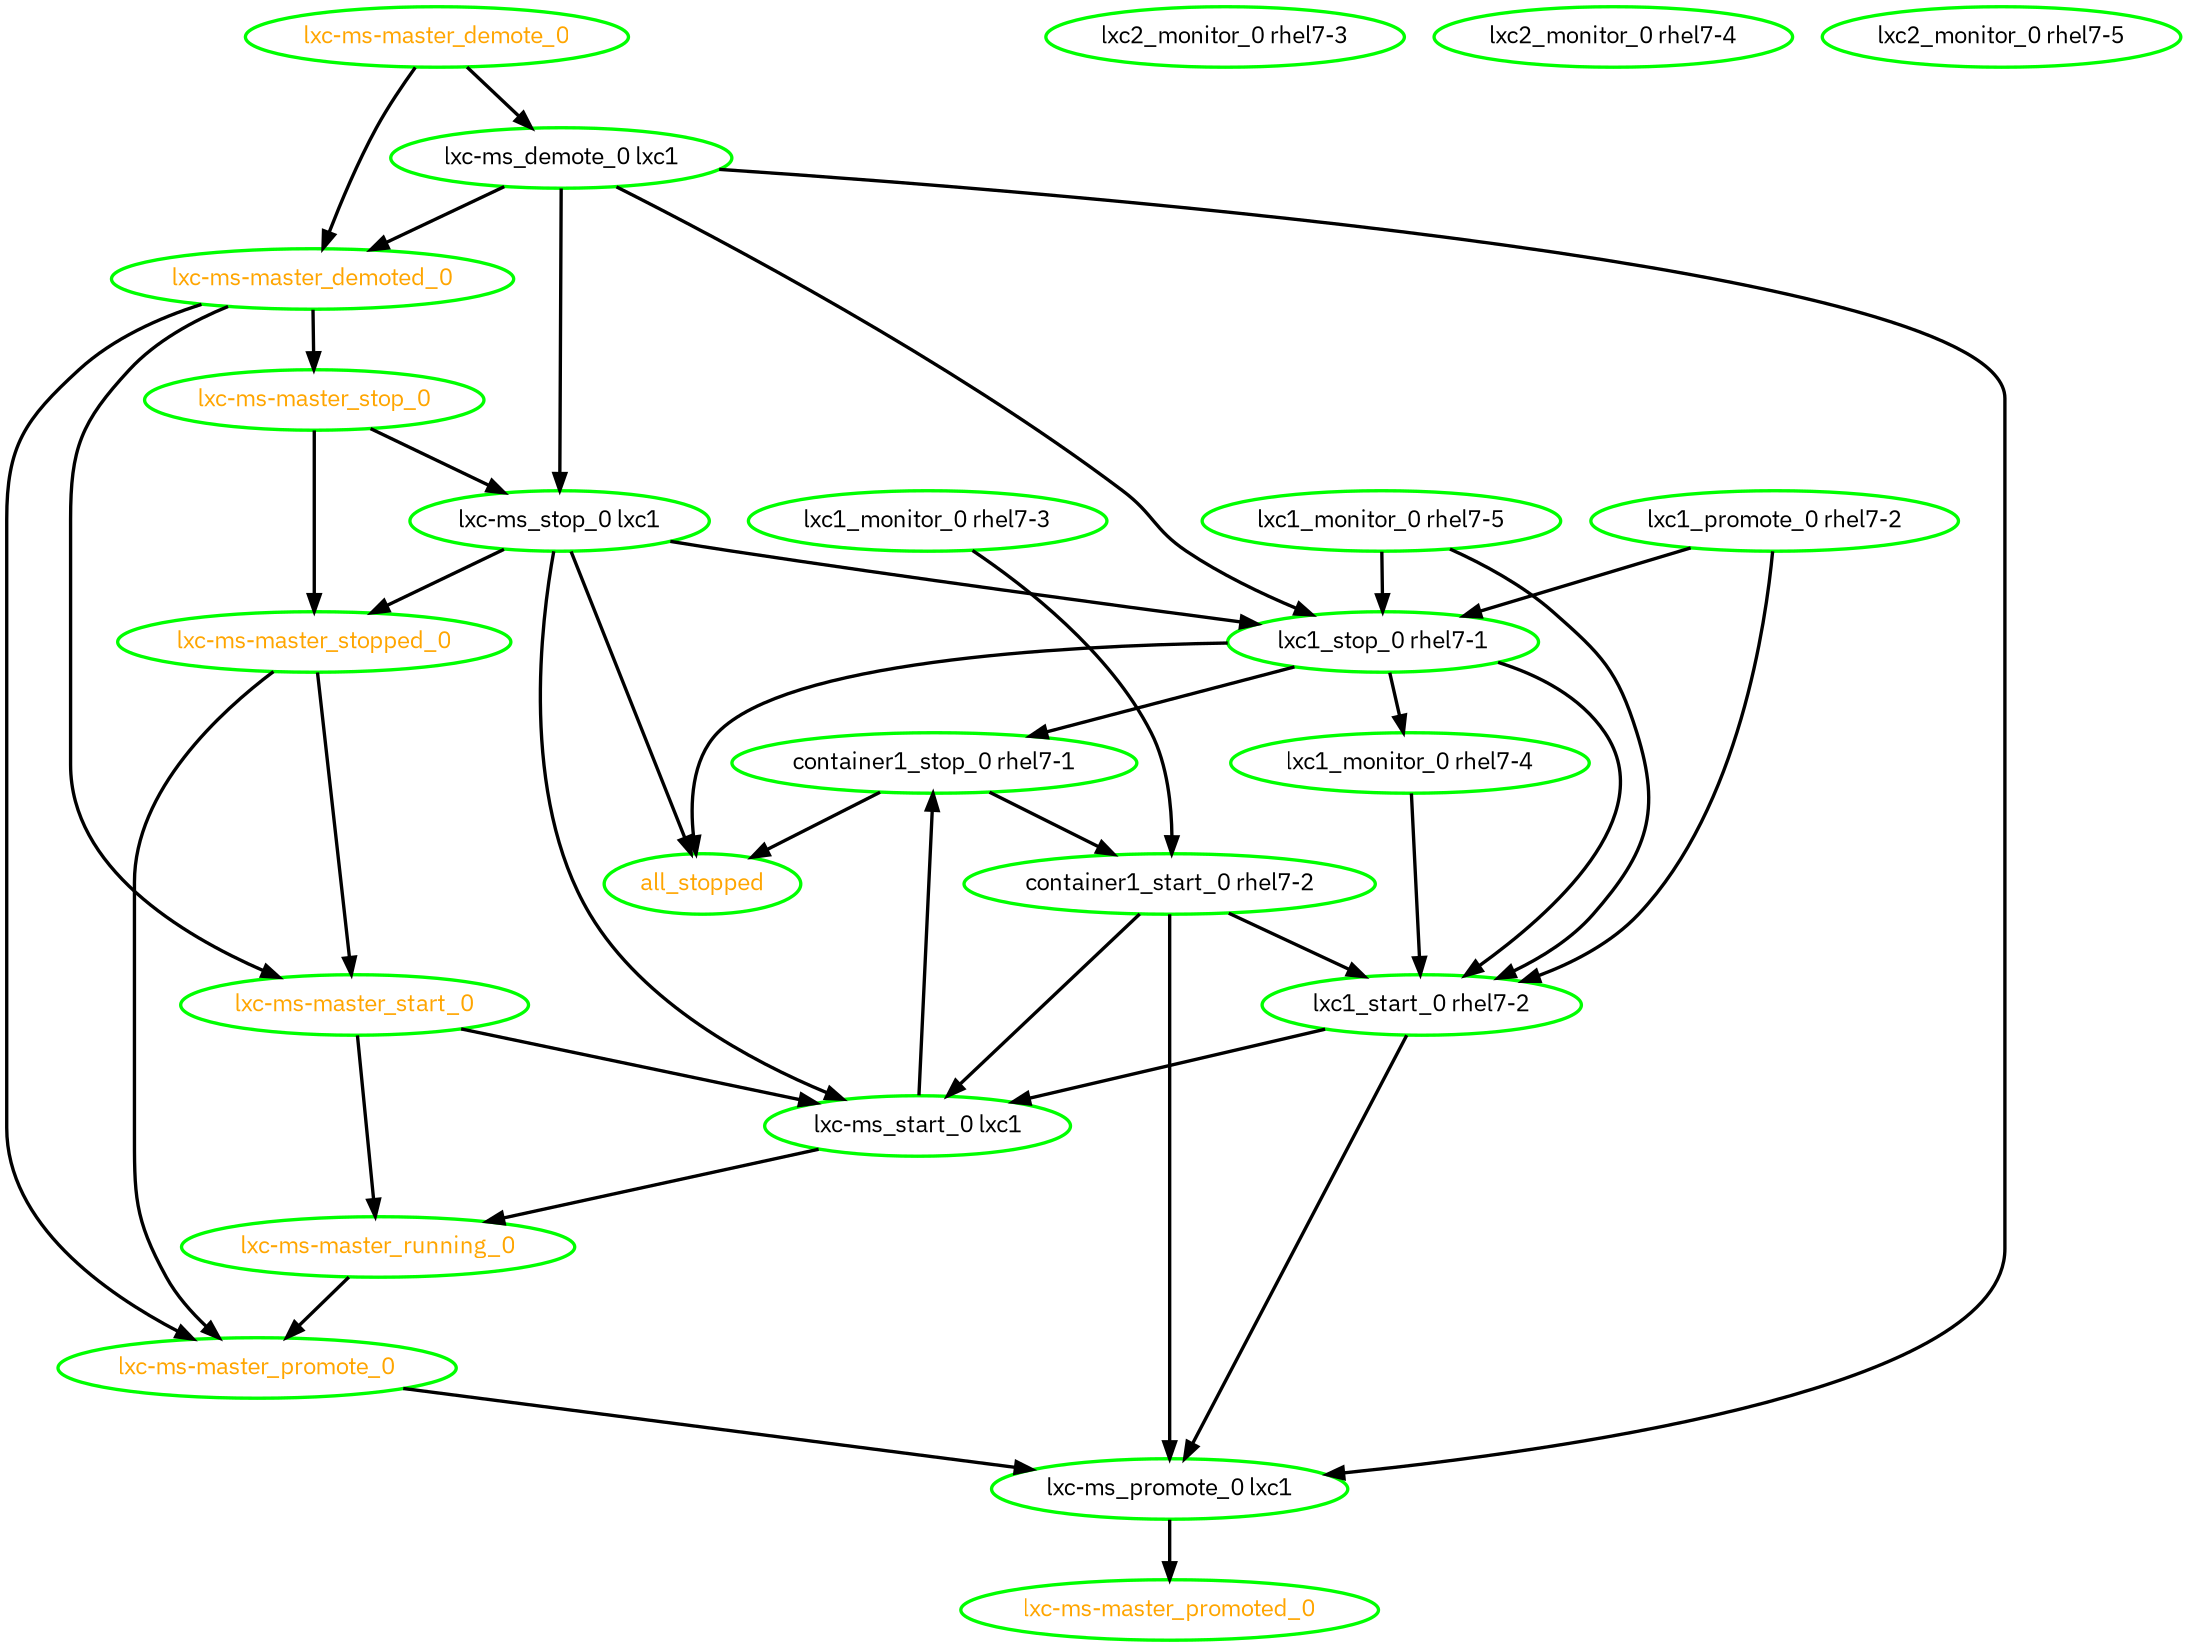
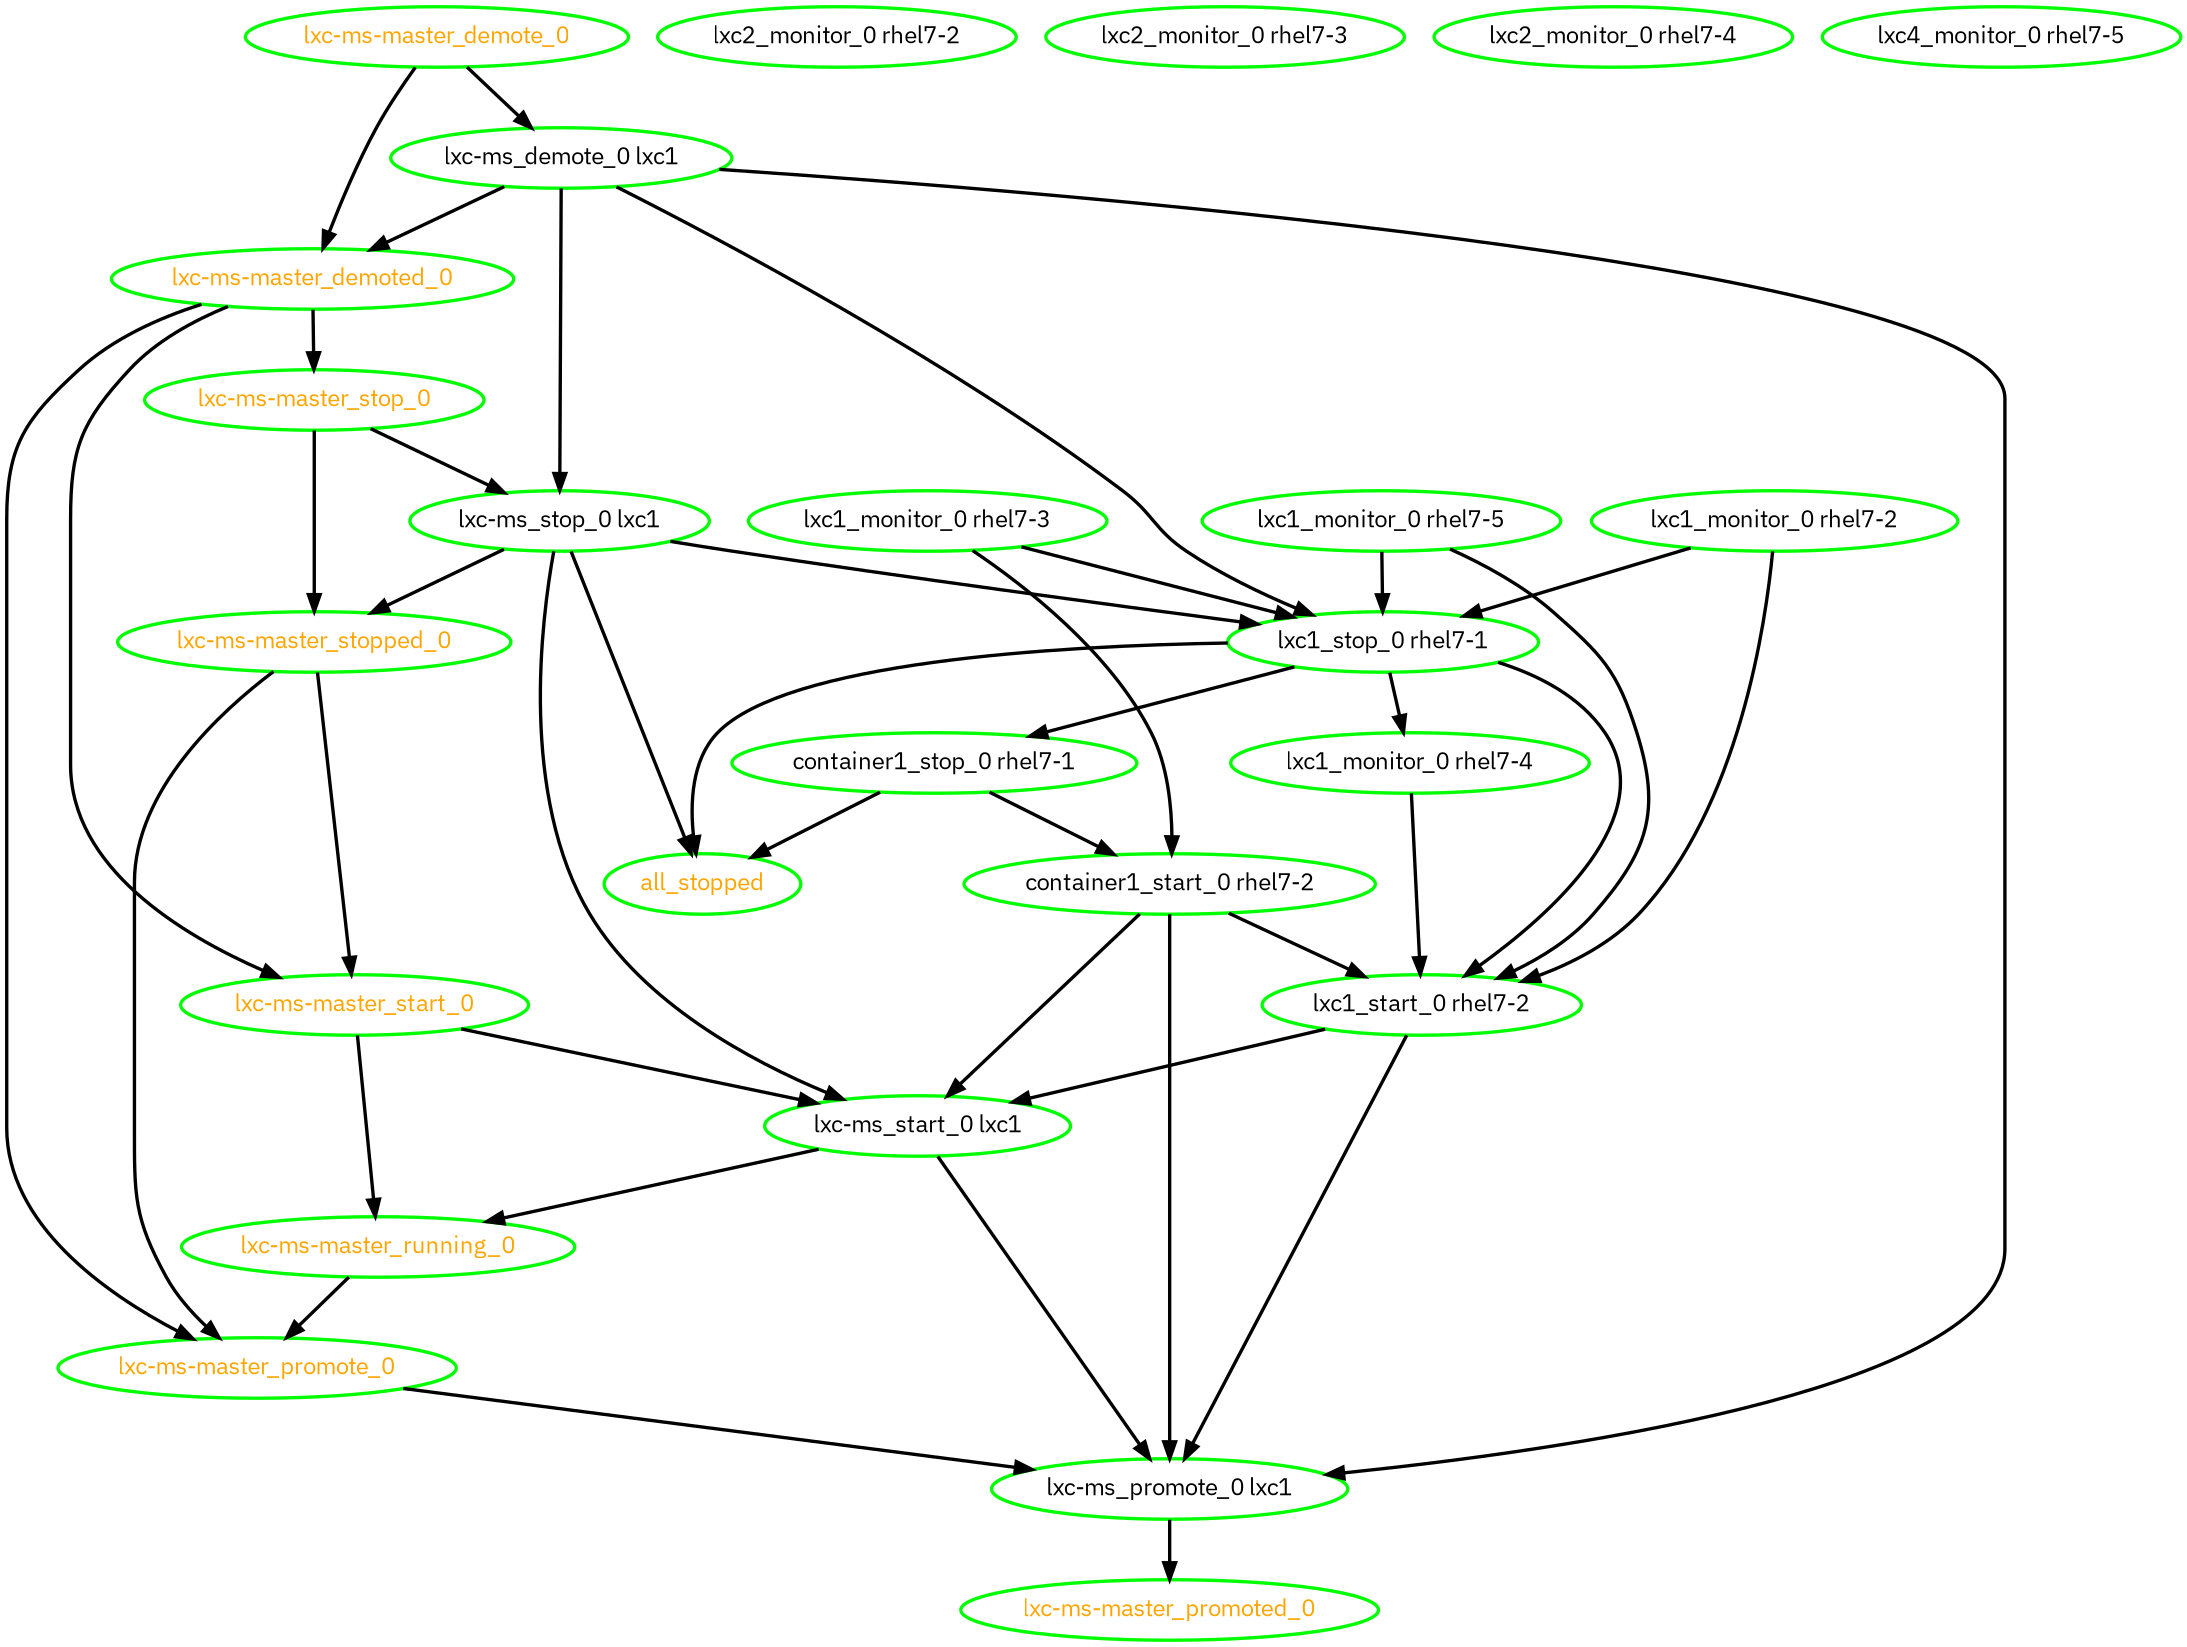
node "lxc2_monitor_0 rhel7-2": added
node "lxc2_monitor_0 rhel7-5": label "lxc2_monitor_0 rhel7-5" -> "lxc4_monitor_0 rhel7-5"
node "lxc1_promote_0 rhel7-2": label "lxc1_promote_0 rhel7-2" -> "lxc1_monitor_0 rhel7-2"
edge "lxc1_monitor_0 rhel7-3" -> "lxc1_stop_0 rhel7-1": added
edge "lxc-ms_start_0 lxc1" -> "container1_stop_0 rhel7-1": now "lxc-ms_start_0 lxc1" -> "lxc-ms_promote_0 lxc1"
